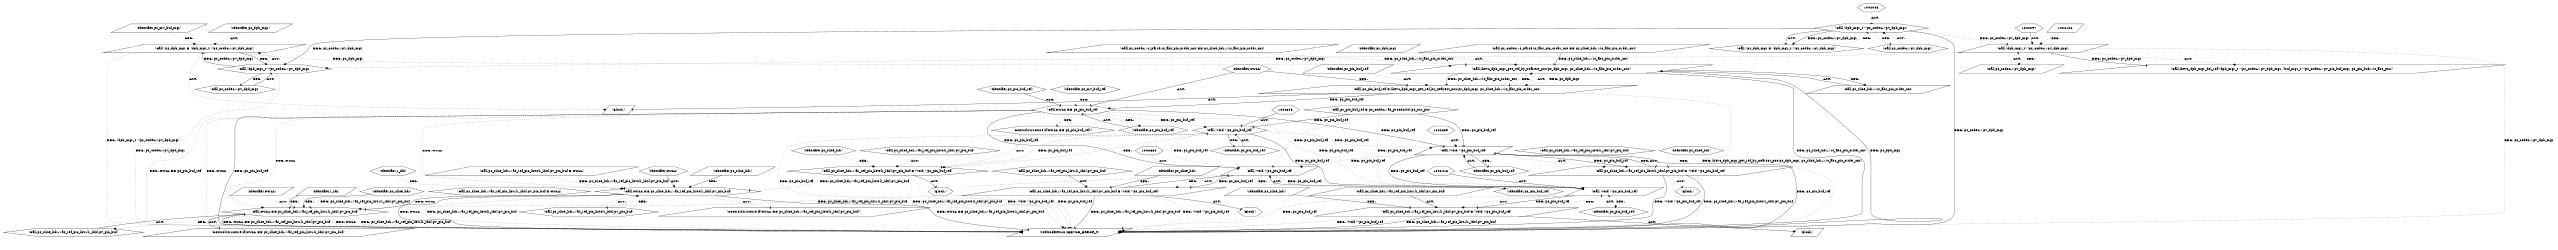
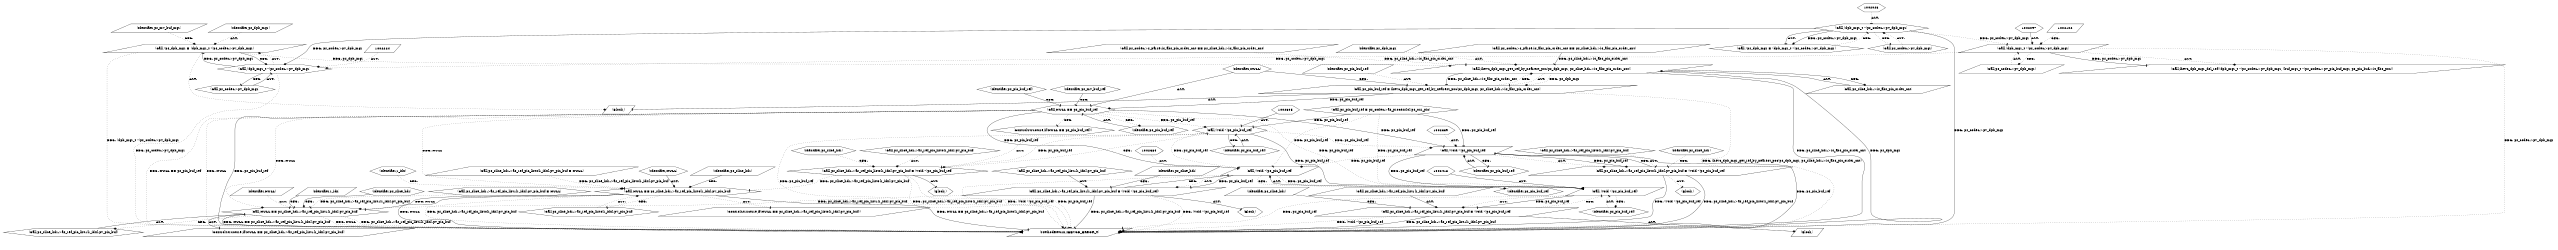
node "1002224": added
edge "(Identifier,ps_mv_buf_ref)" -> "(Call,NULL == ps_pic_buf_ref)": style dotted -> solid
